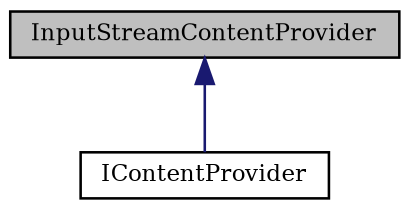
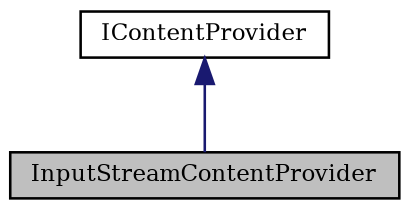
edge "IContentProvider" -> "InputStreamContentProvider": reversed
